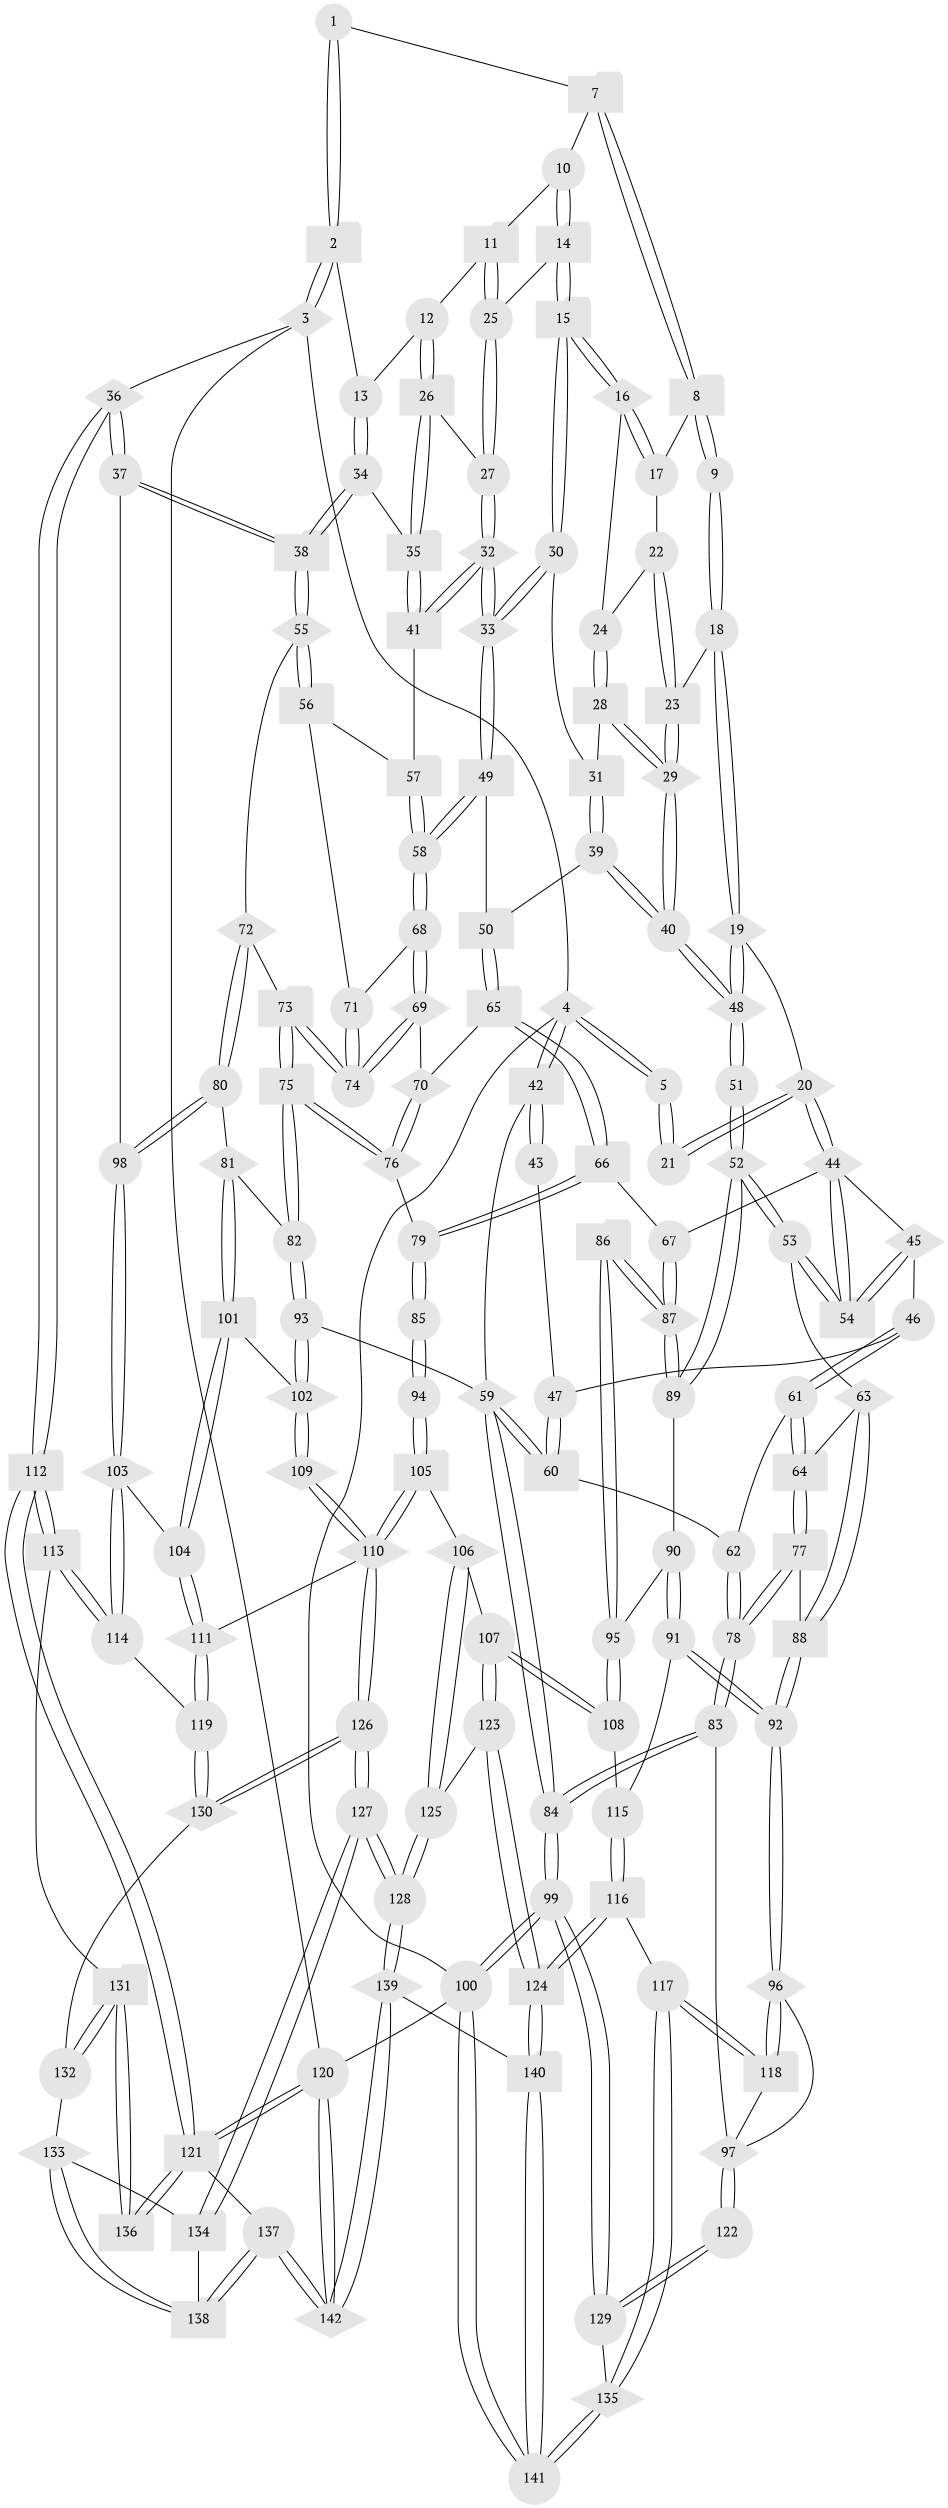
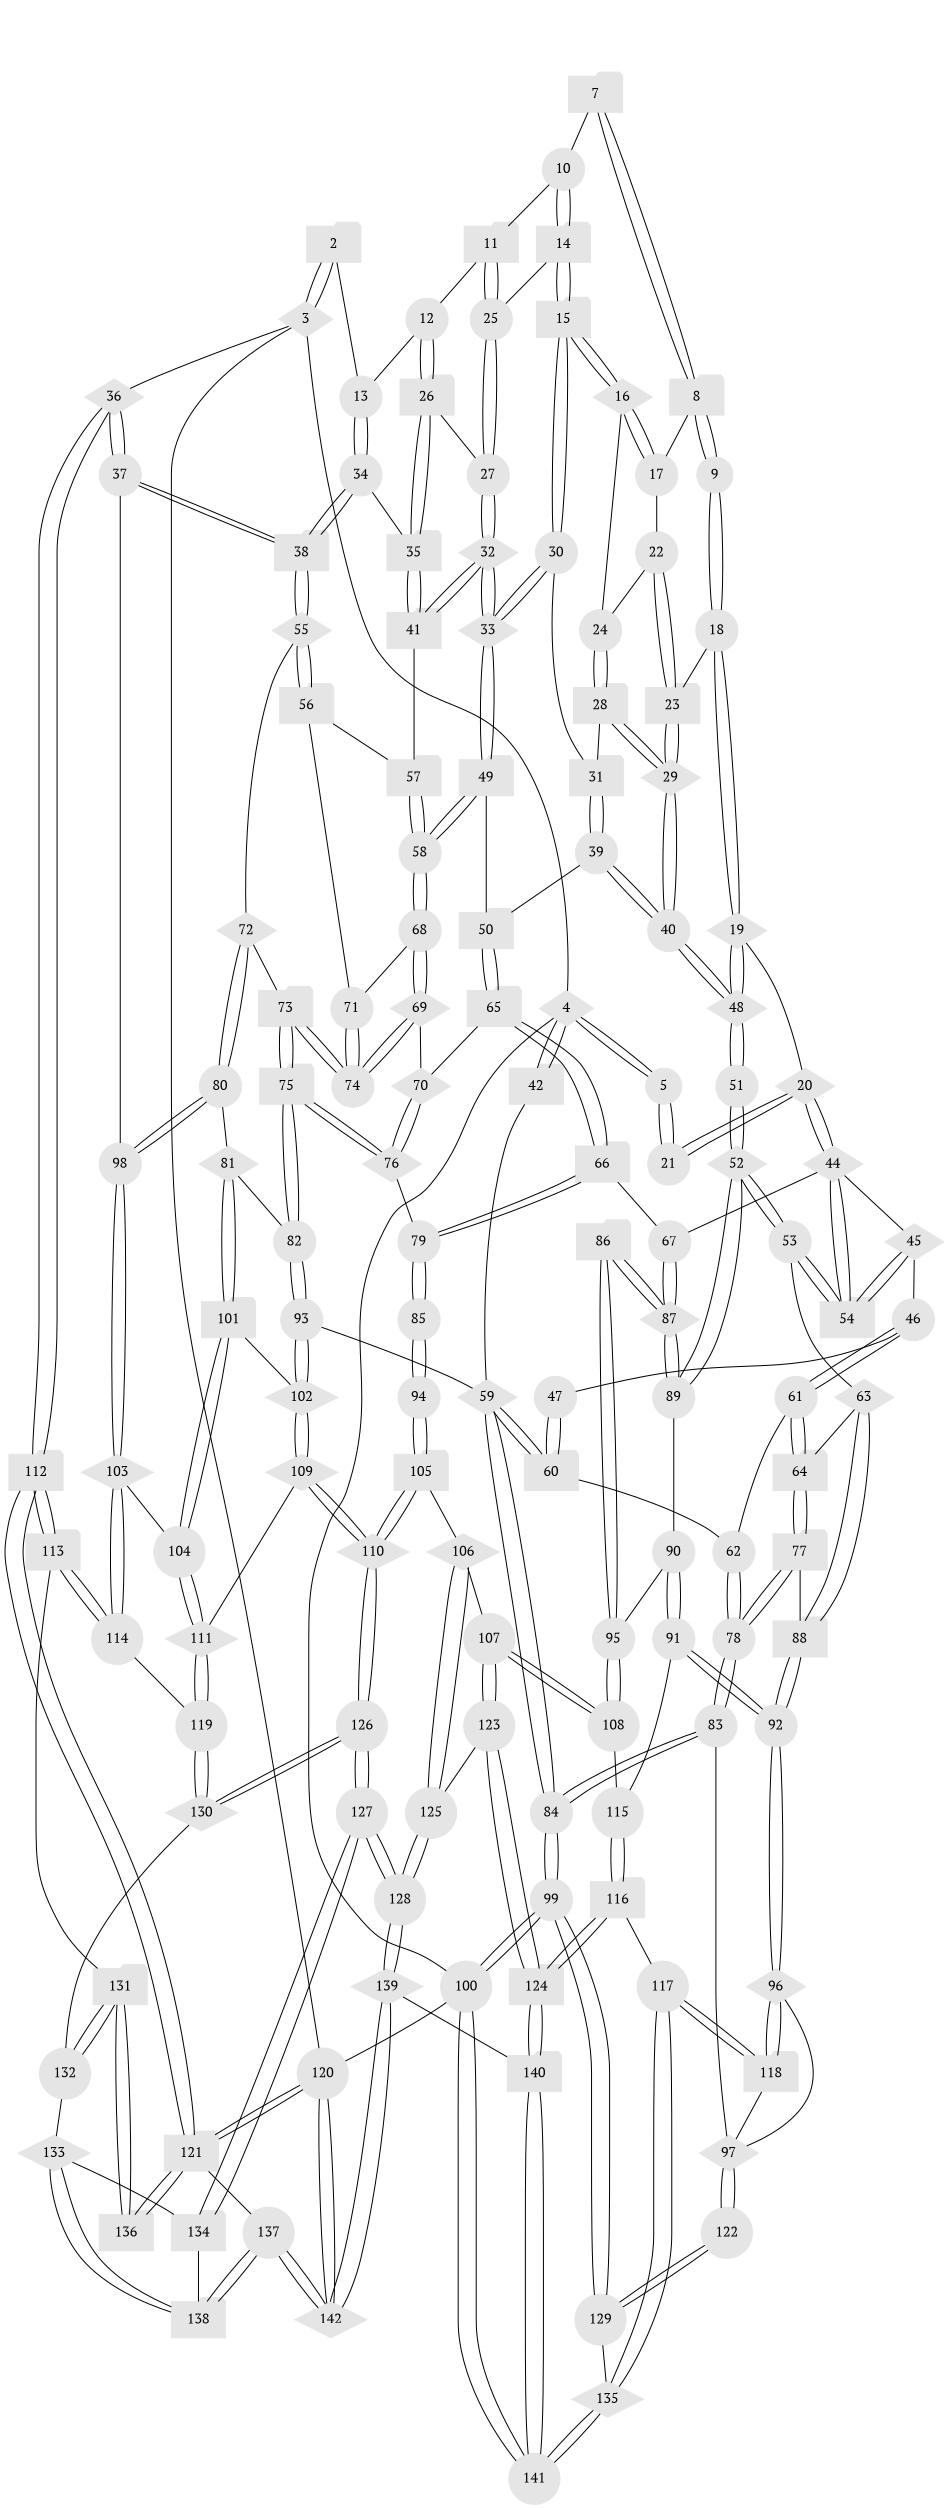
node "1": removed
node "43": removed
edge "110" -- "111": now "109" -- "111"
